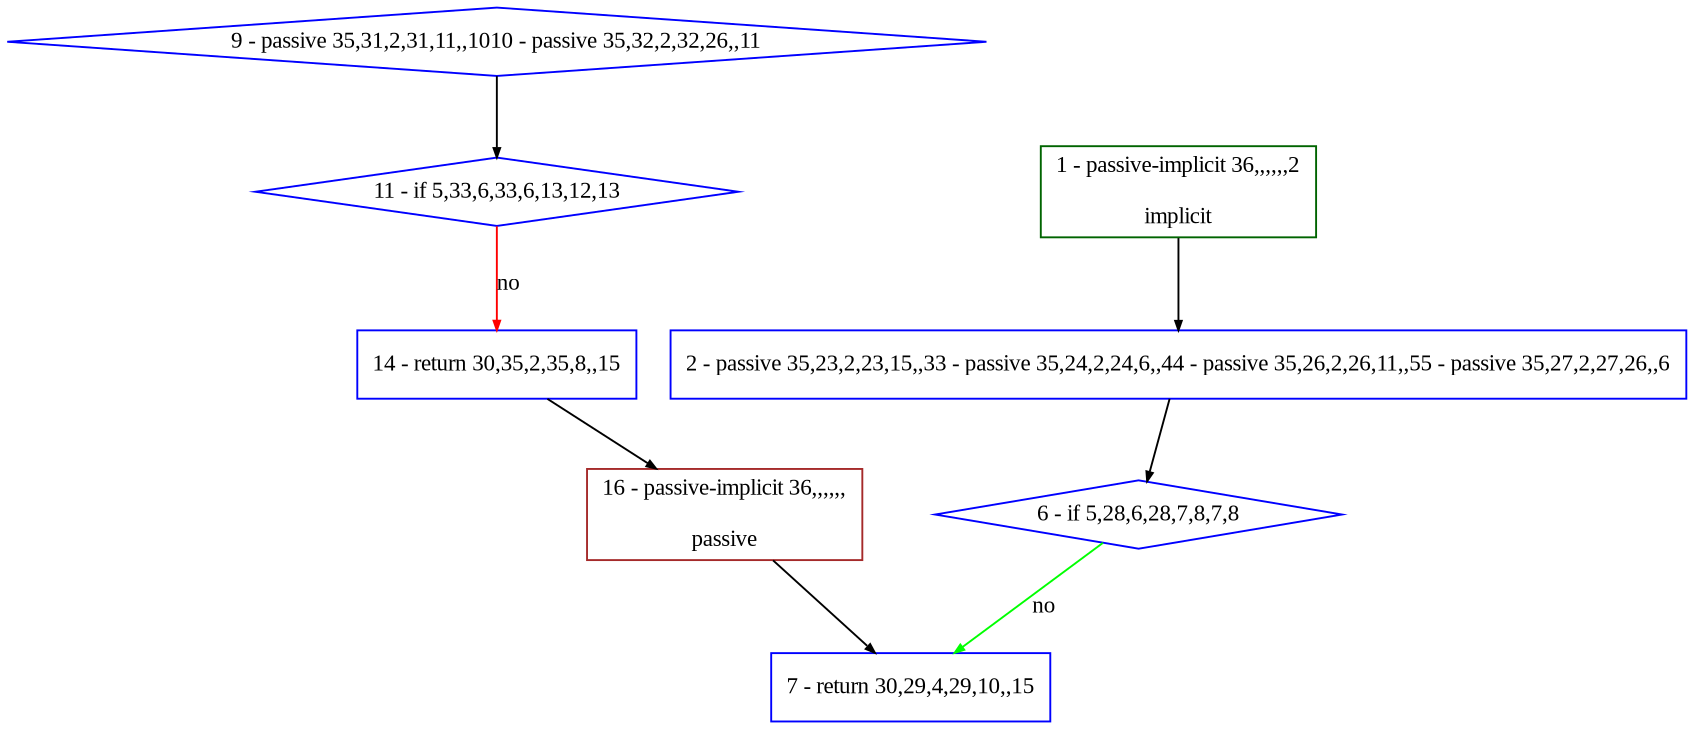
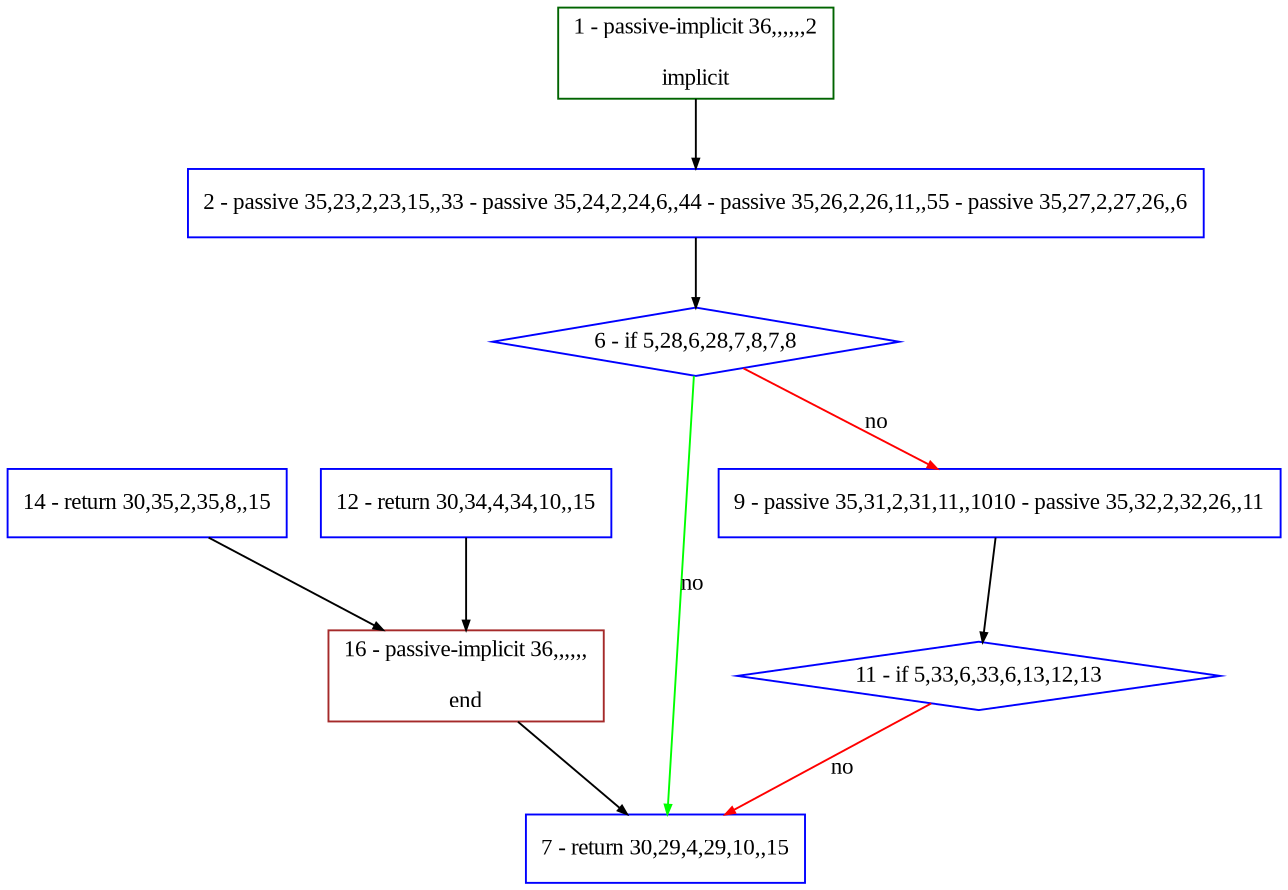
node "9 - passive 35,31,2,31,11,,1010 - passive 35,32,2,32,26,,11": shape diamond -> box
edge "11 - if 5,33,6,33,6,13,12,13" -> "14 - return 30,35,2,35,8,,15": now "11 - if 5,33,6,33,6,13,12,13" -> "7 - return 30,29,4,29,10,,15"
edge "6 - if 5,28,6,28,7,8,7,8" -> "9 - passive 35,31,2,31,11,,1010 - passive 35,32,2,32,26,,11": added, label "no"
node "12 - return 30,34,4,34,10,,15": added
node "16 - passive-implicit 36,,,,,, passive": label "16 - passive-implicit 36,,,,,, passive" -> "16 - passive-implicit 36,,,,,, end"
